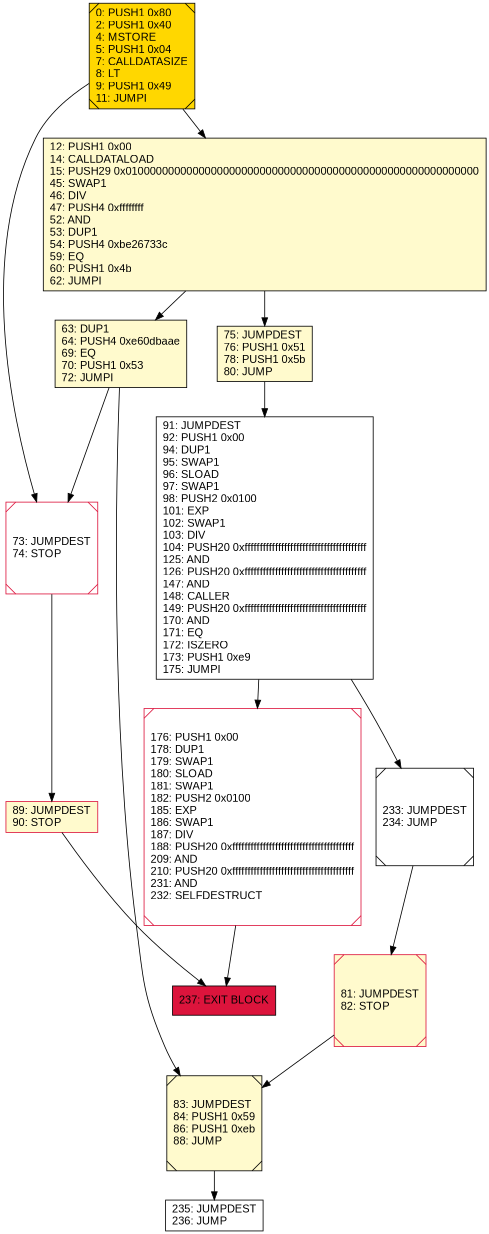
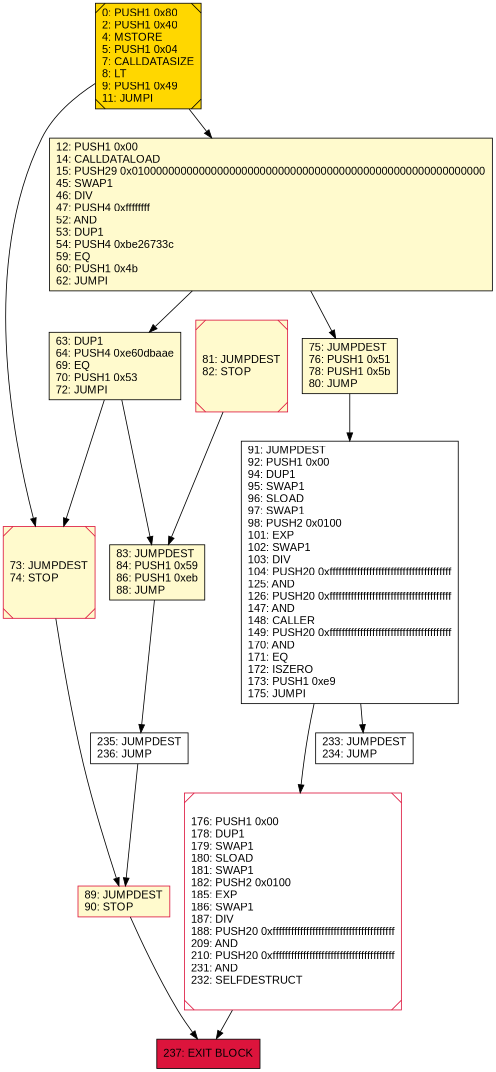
node "73: JUMPDEST 74: STOP": fillcolor white -> lemonchiffon
node "233: JUMPDEST 234: JUMP": shape Msquare -> box
edge "235: JUMPDEST 236: JUMP" -> "89: JUMPDEST 90: STOP": added
edge "233: JUMPDEST 234: JUMP" -> "81: JUMPDEST 82: STOP": removed
node "83: JUMPDEST 84: PUSH1 0x59 86: PUSH1 0xeb 88: JUMP": shape Msquare -> box
